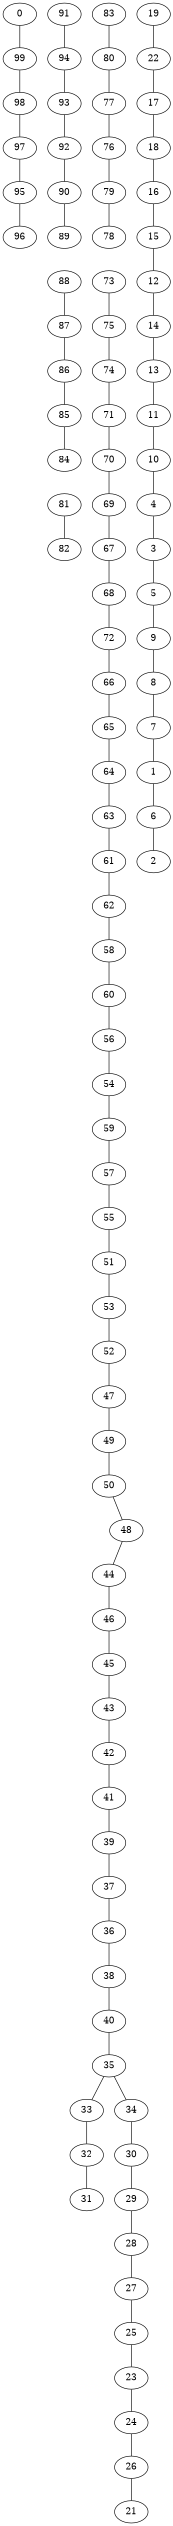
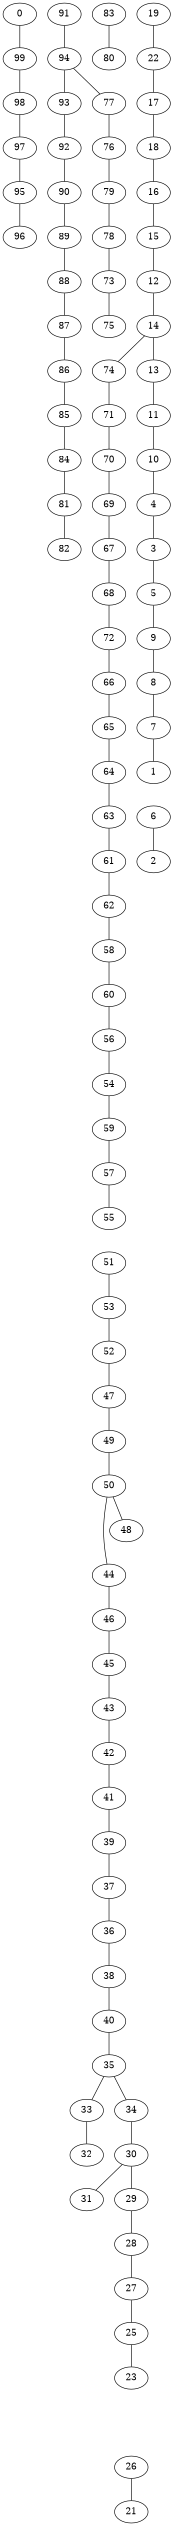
edge "80" -- "77": now "94" -- "77"
edge "89" -- "88": added
edge "78" -- "73": added
edge "75" -- "74": now "14" -- "74"
edge "84" -- "81": added
edge "1" -- "6": removed
edge "55" -- "51": removed
edge "48" -- "44": now "50" -- "44"
edge "32" -- "31": now "30" -- "31"
node "24": removed
